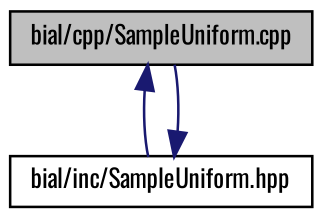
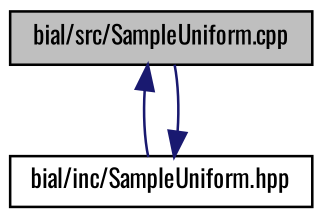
node "bial/cpp/SampleUniform.cpp": label "bial/cpp/SampleUniform.cpp" -> "bial/src/SampleUniform.cpp"
